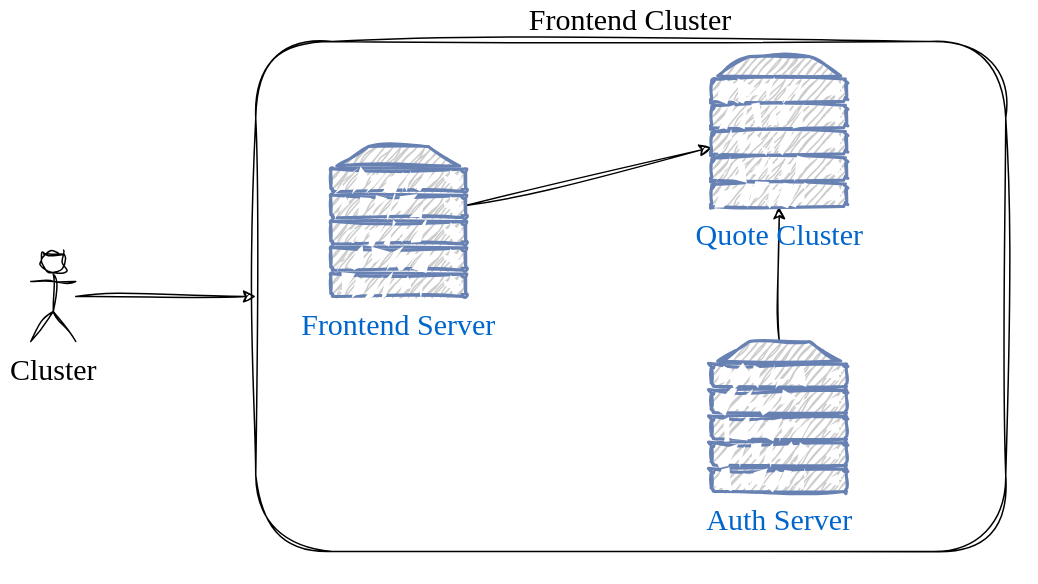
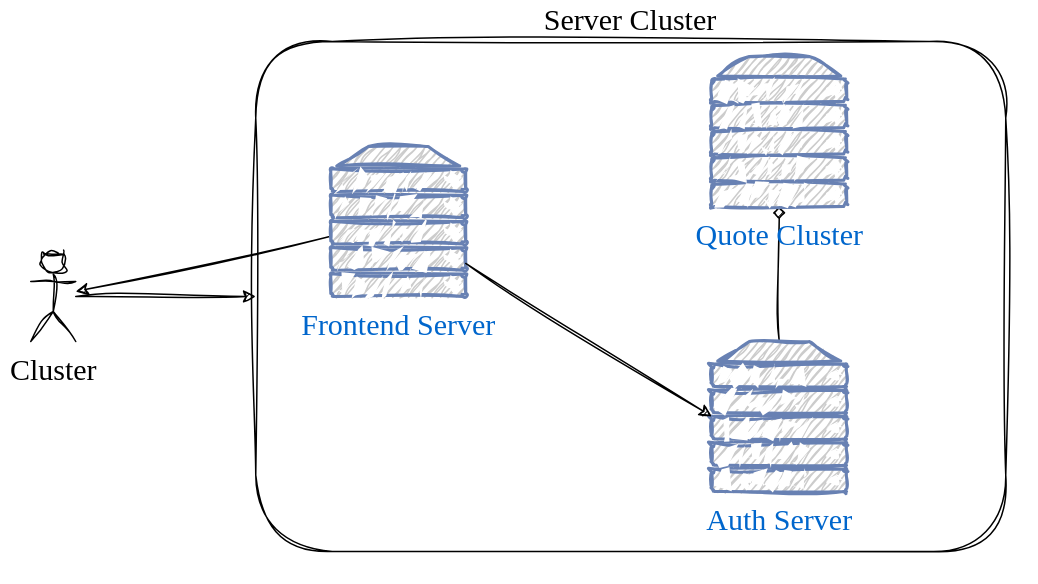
node "Frontend Cluster": label "Frontend Cluster" -> "Server Cluster"
edge "Frontend Server" -> "Quote Cluster": now "Frontend Server" -> "Cluster"
edge "Auth Server" -> "Quote Cluster": arrowhead classic -> diamond
edge "Frontend Server" -> "Auth Server": added
